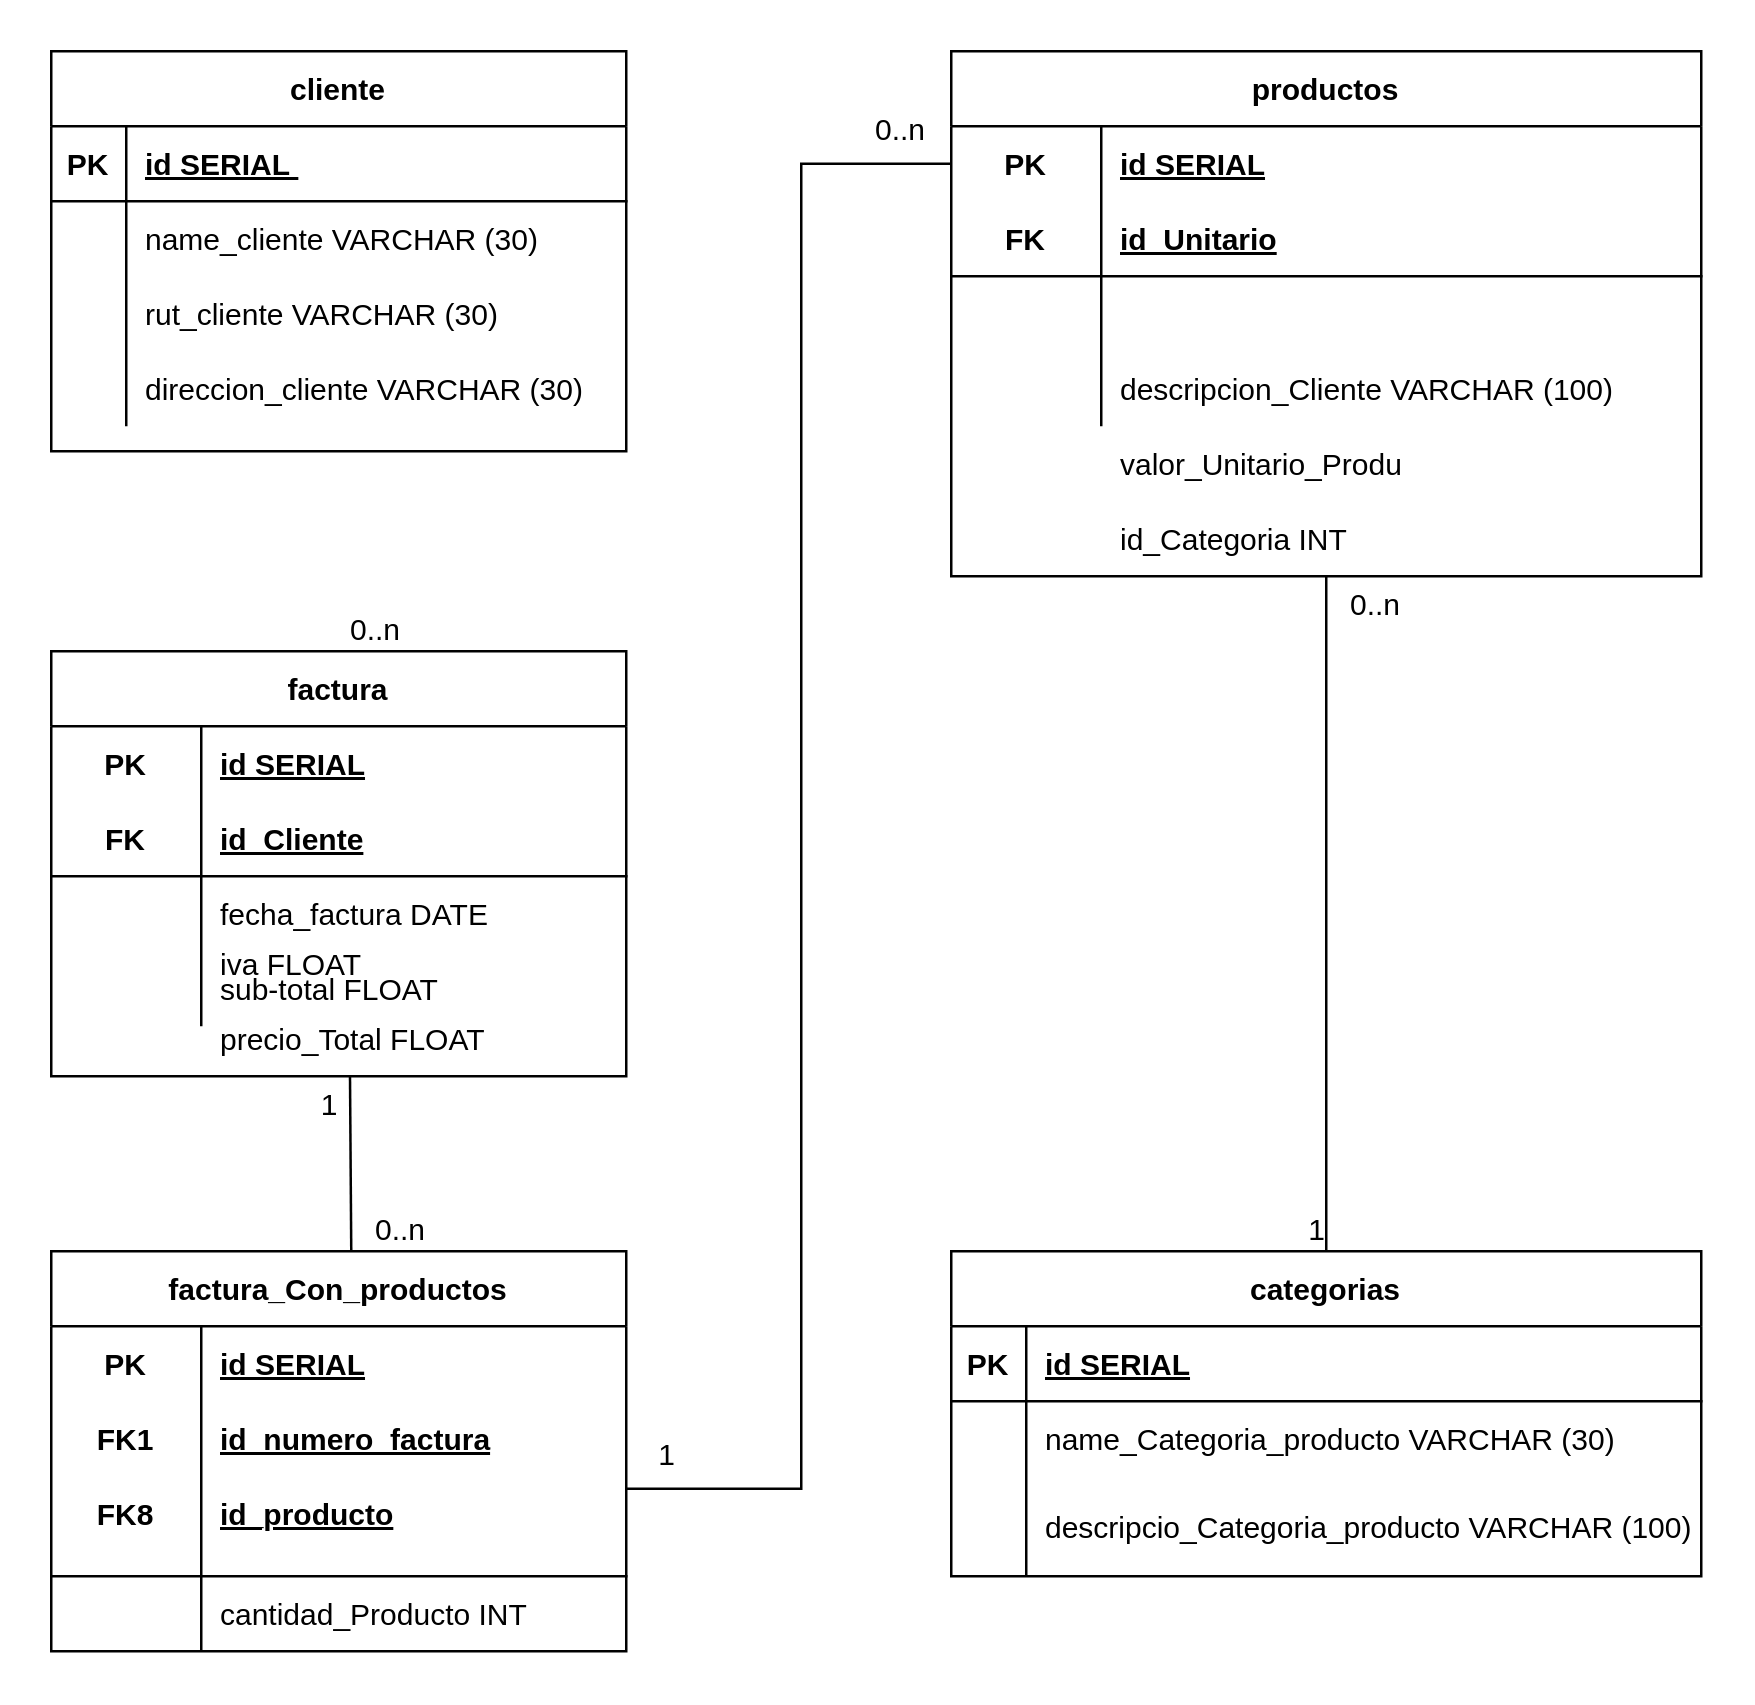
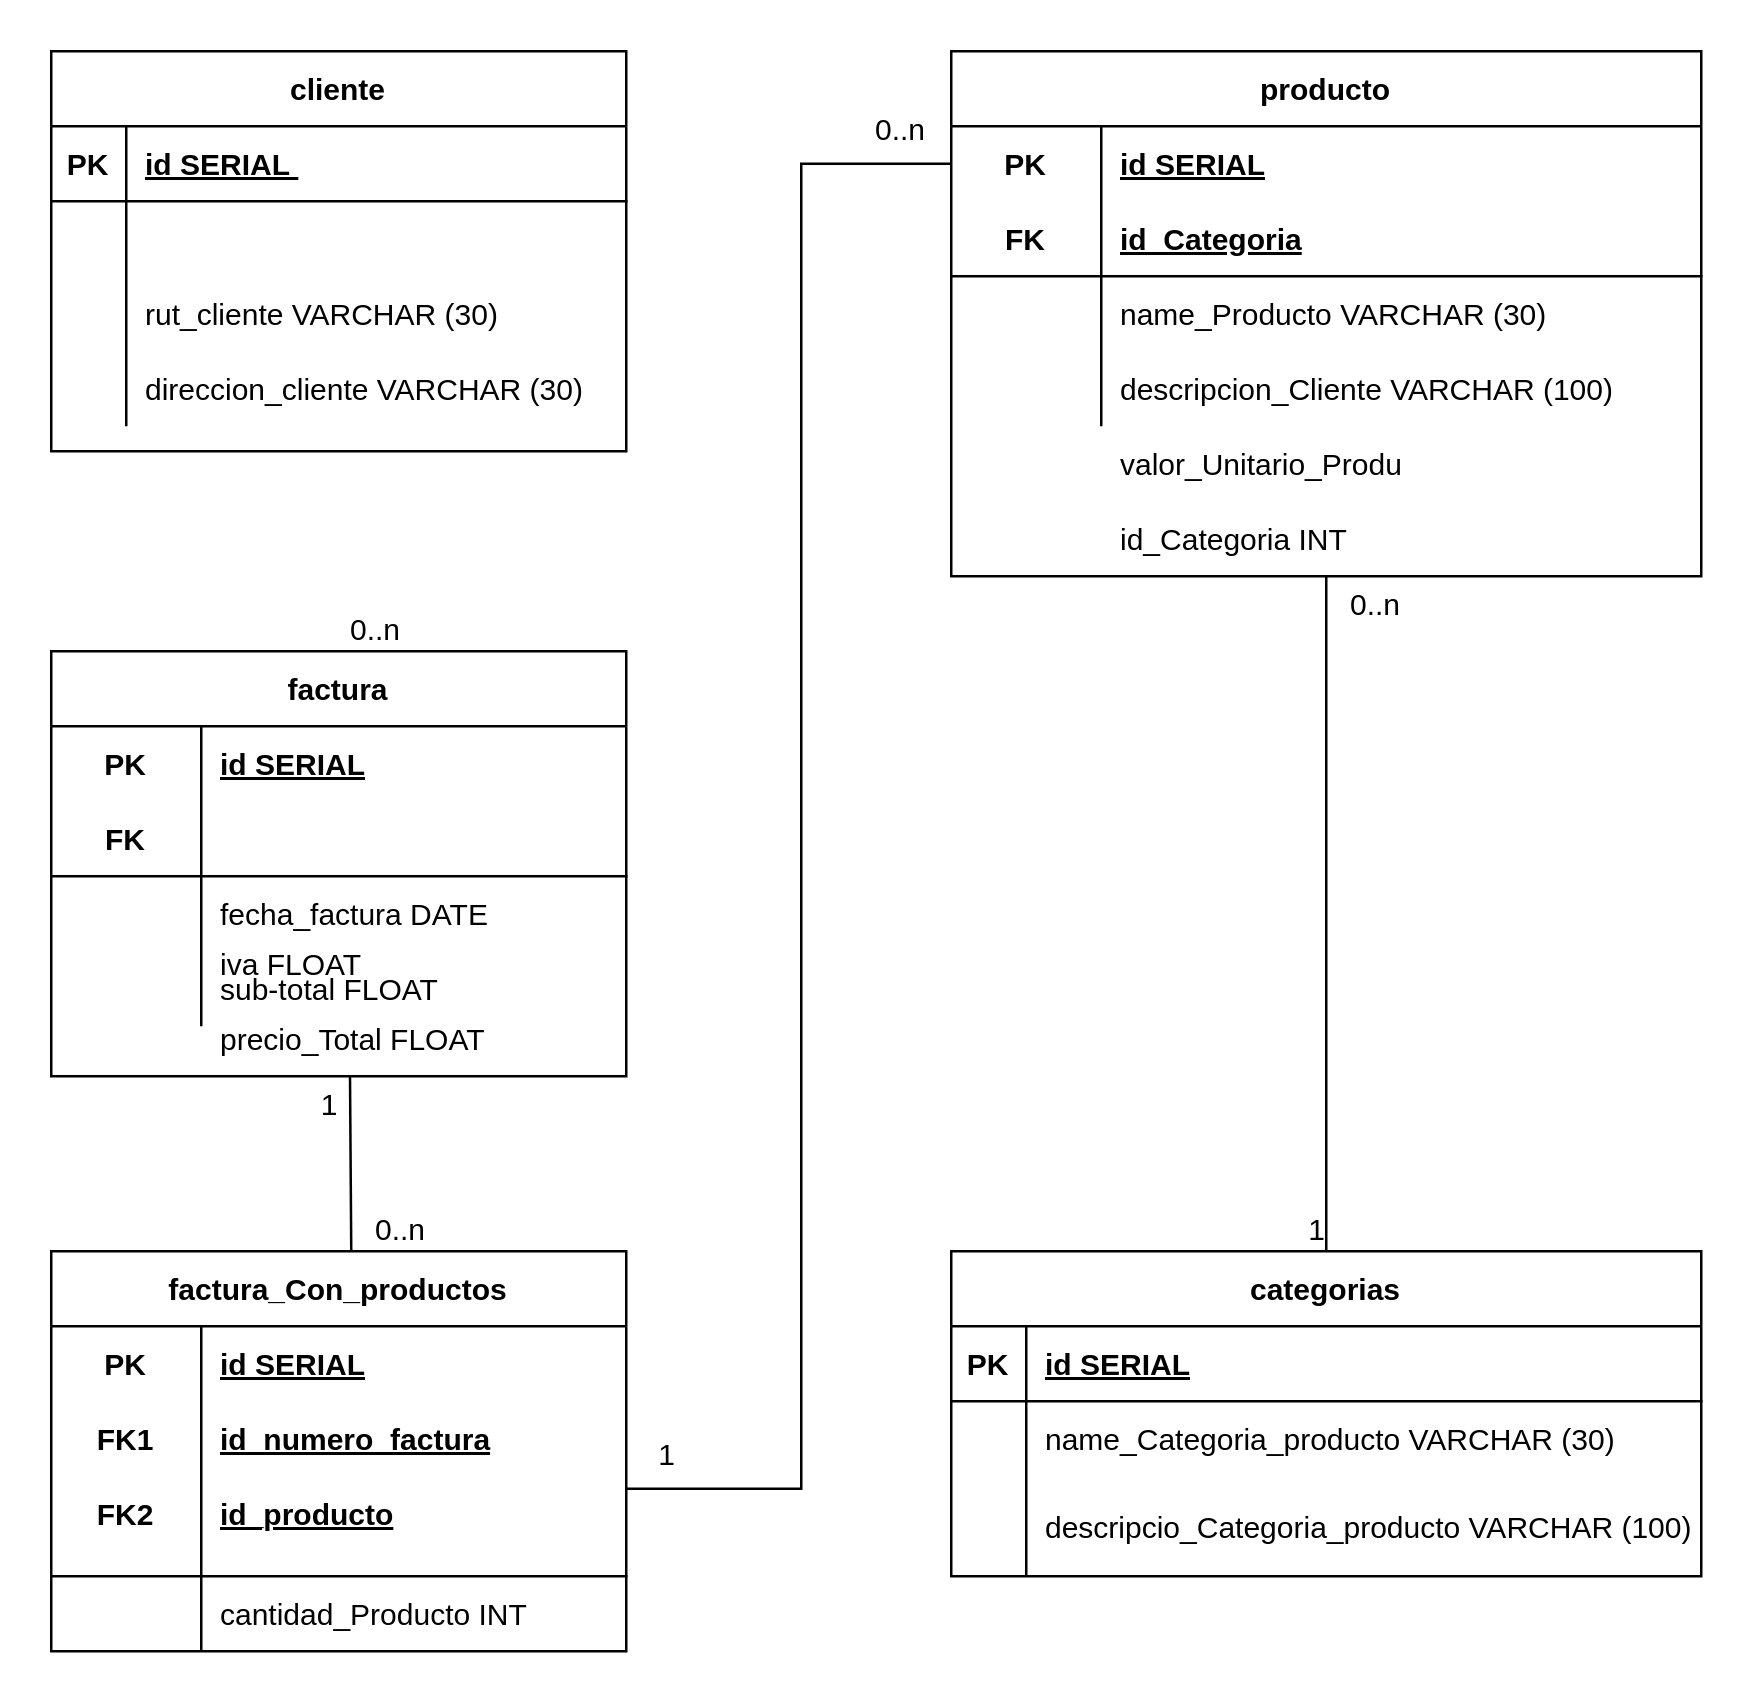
node "productos": label "productos" -> "producto"
node "name_cliente VARCHAR (30)": removed
node "id_Unitario": label "id_Unitario" -> "id_Categoria"
node "name_Producto VARCHAR (30)": added
node "id_Cliente": removed
node "FK8": label "FK8" -> "FK2"
